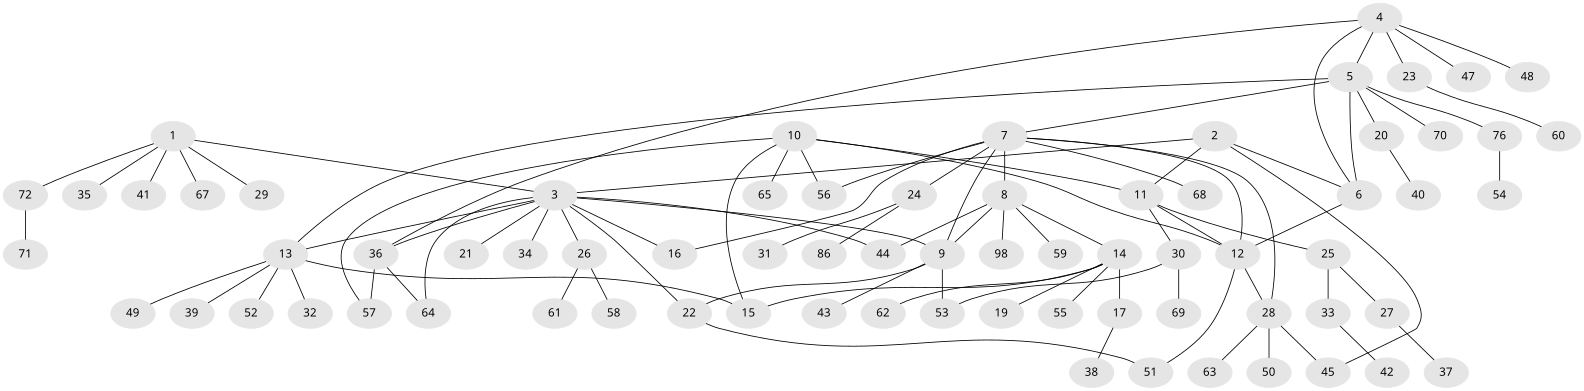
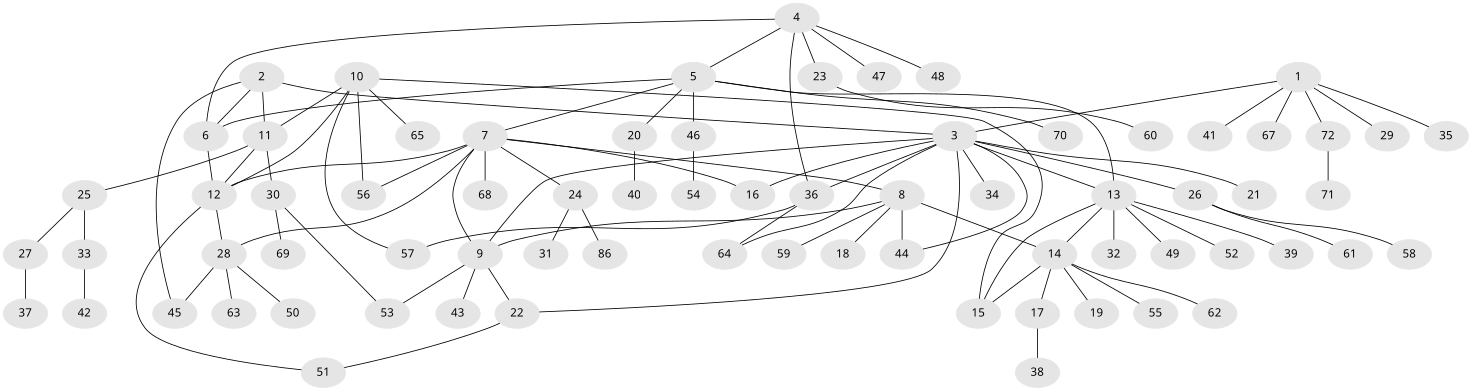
node "76": label "76" -> "46"
edge "13" -- "14": added
node "98": label "98" -> "18"
